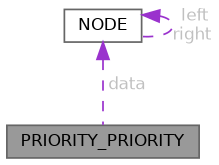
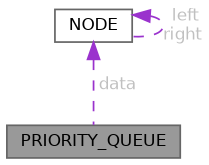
node "PRIORITY_PRIORITY": label "PRIORITY_PRIORITY" -> "PRIORITY_QUEUE"
